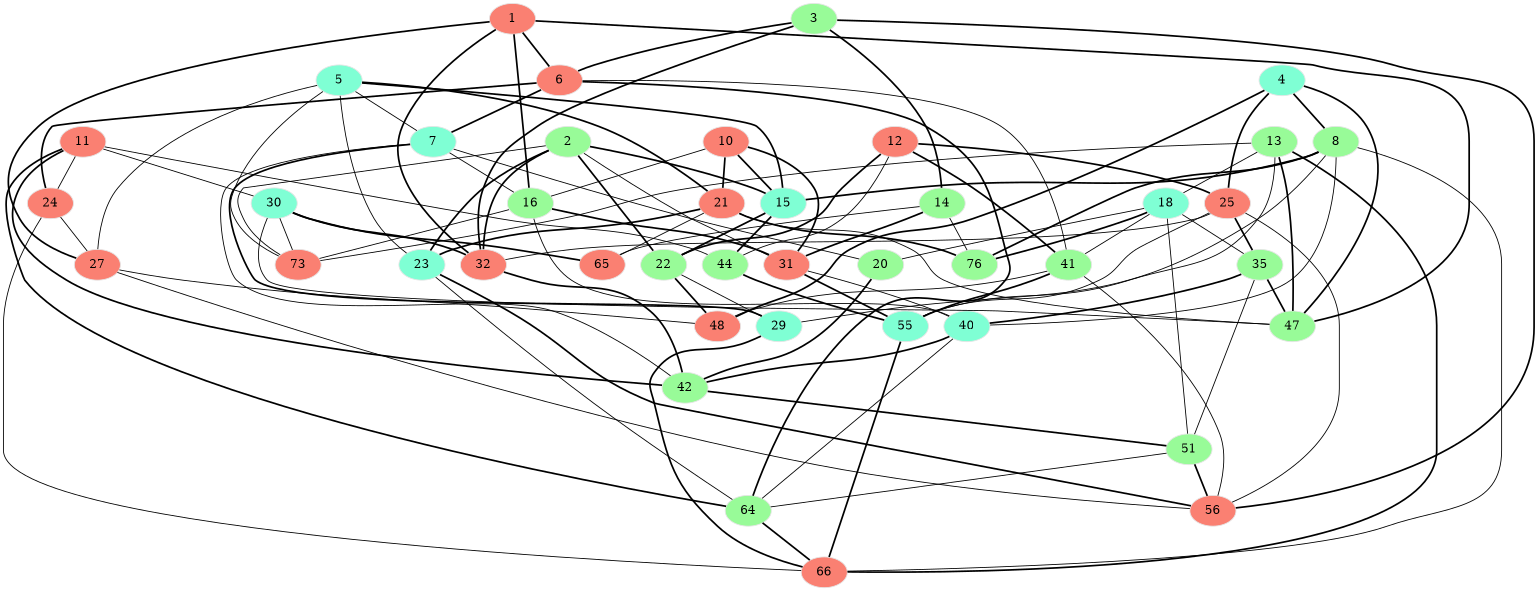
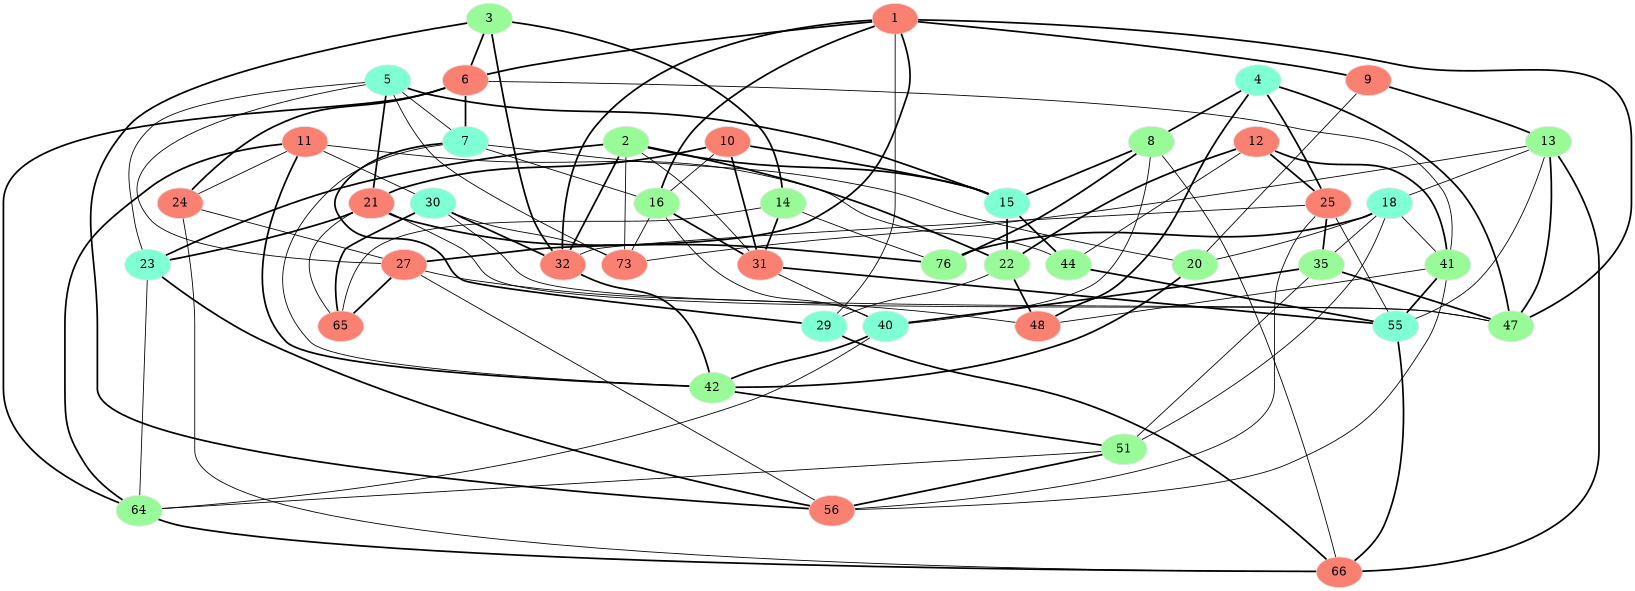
node "9": added
edge "8" -- "29": now "1" -- "29"
edge "27" -- "65": added
